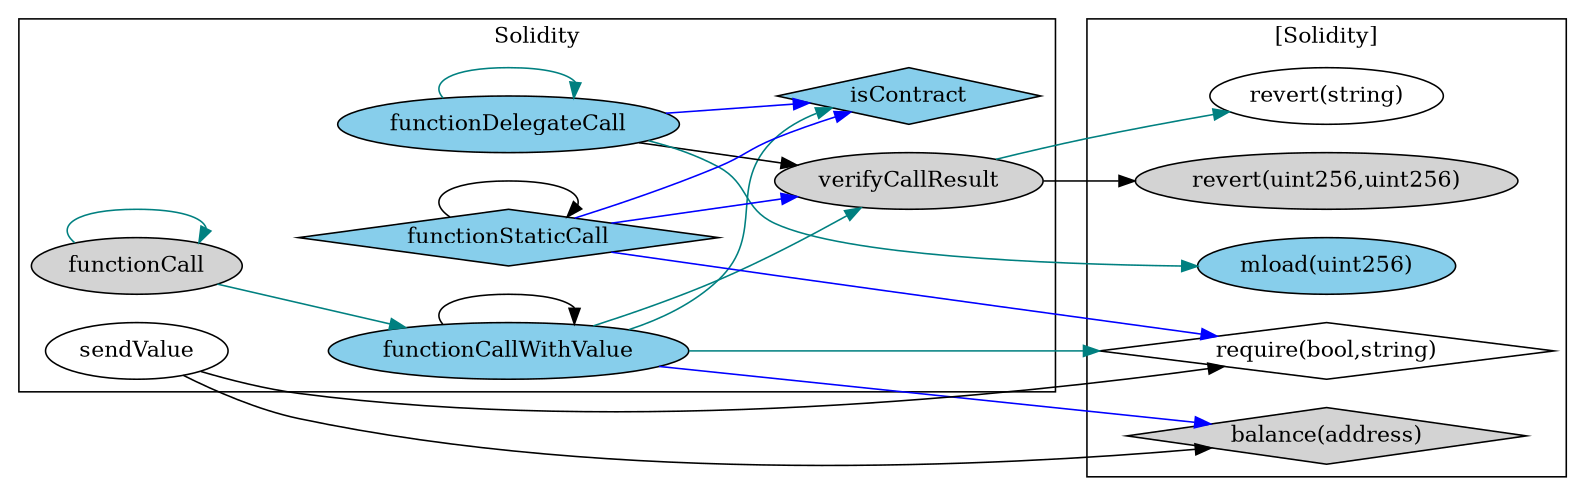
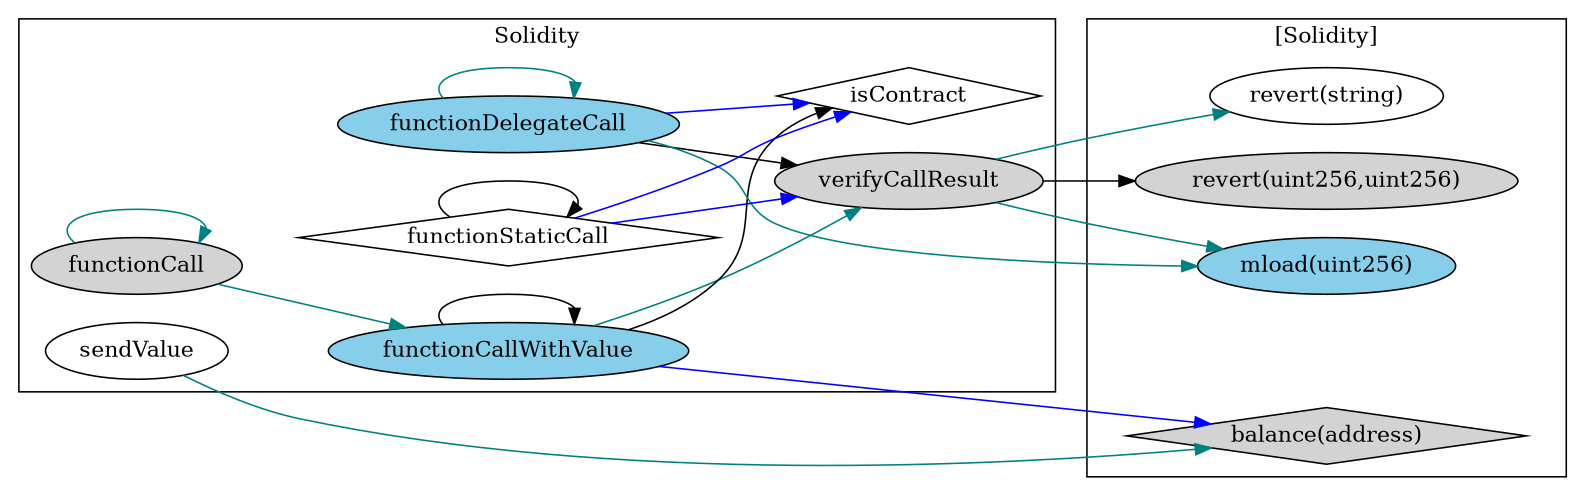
node "isContract": fillcolor skyblue -> white
edge "verifyCallResult" -> "mload(uint256)": added
edge "functionCallWithValue" -> "isContract": color teal -> black
node "functionStaticCall": fillcolor skyblue -> white
node "require(bool,string)": removed
edge "sendValue" -> "balance(address)": color black -> teal
